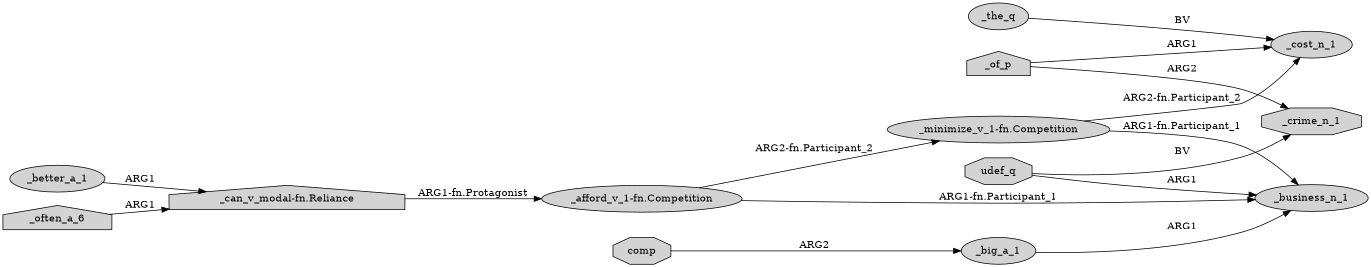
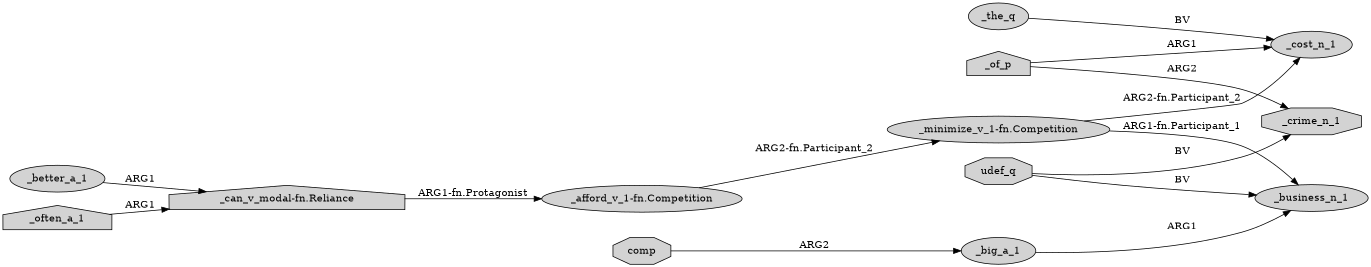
edge "udef_q" -> "_business_n_1": label "ARG1" -> "BV"
edge "_afford_v_1-fn.Competition" -> "_business_n_1": removed, label "ARG1-fn.Participant_1"
node "_often_a_6": label "_often_a_6" -> "_often_a_1"
